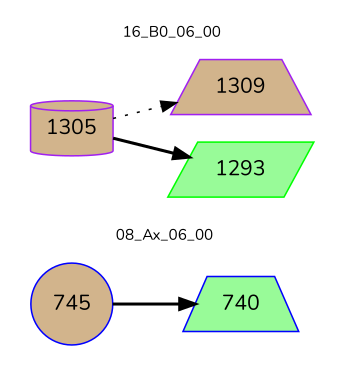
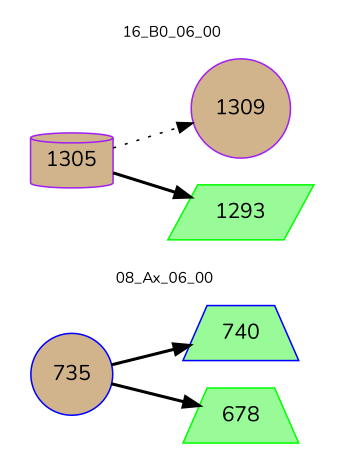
node "1309": shape trapezium -> circle
node "745": label "745" -> "735"
node "678": added
